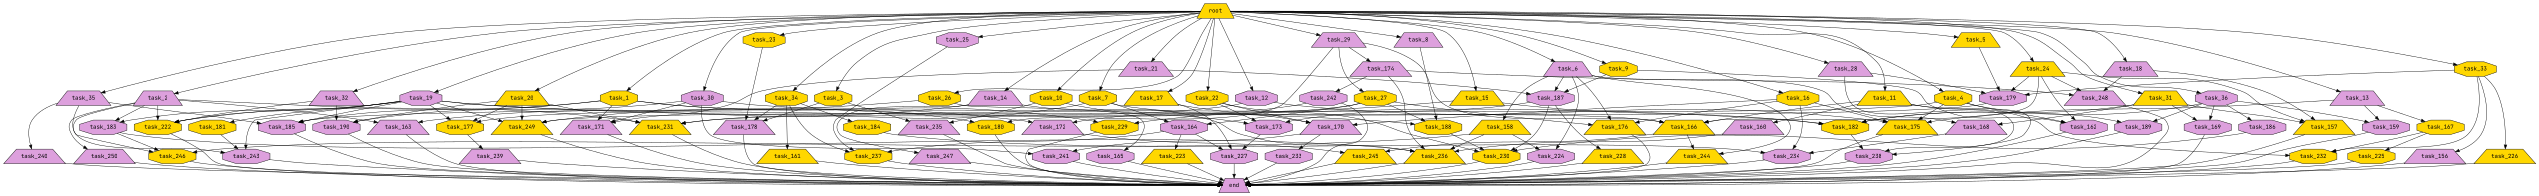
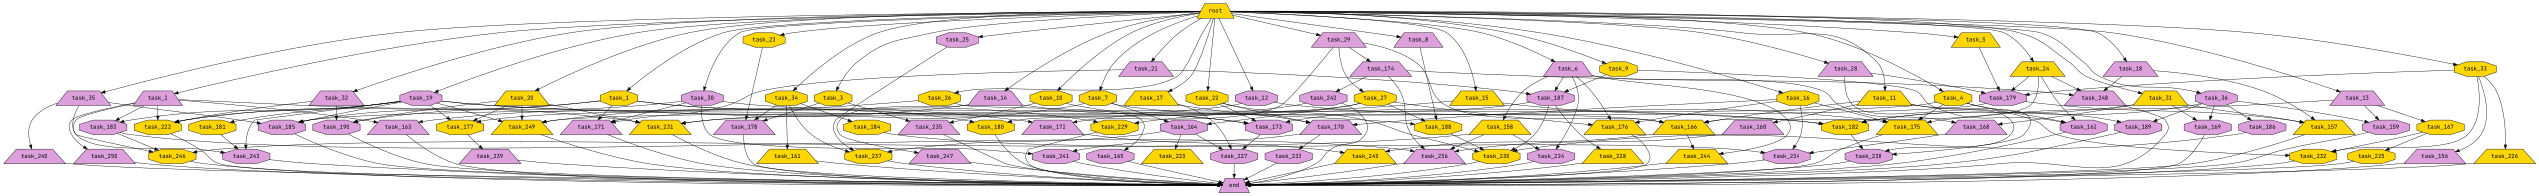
edge "task_24" -> "task_157": now "task_179" -> "task_157"
edge "task_14" -> "task_236": now "task_14" -> "task_173"
node "task_236": fillcolor gold -> plum
edge "task_223" -> "end": removed
